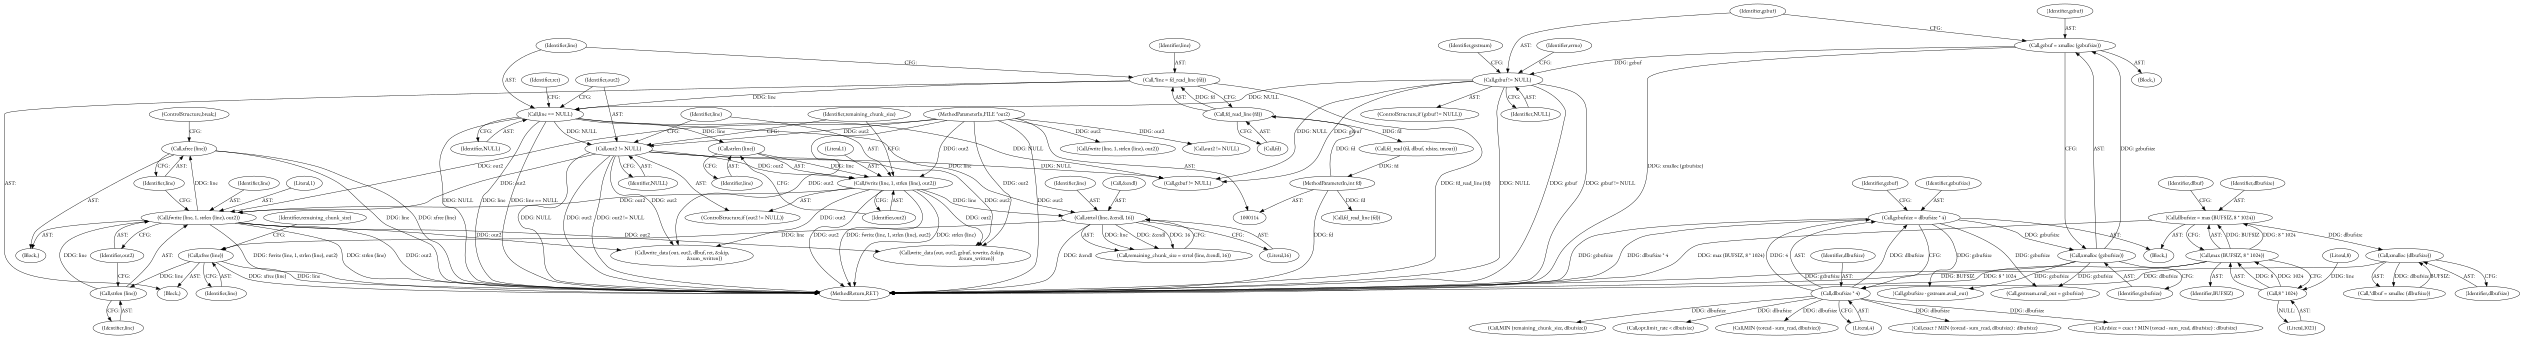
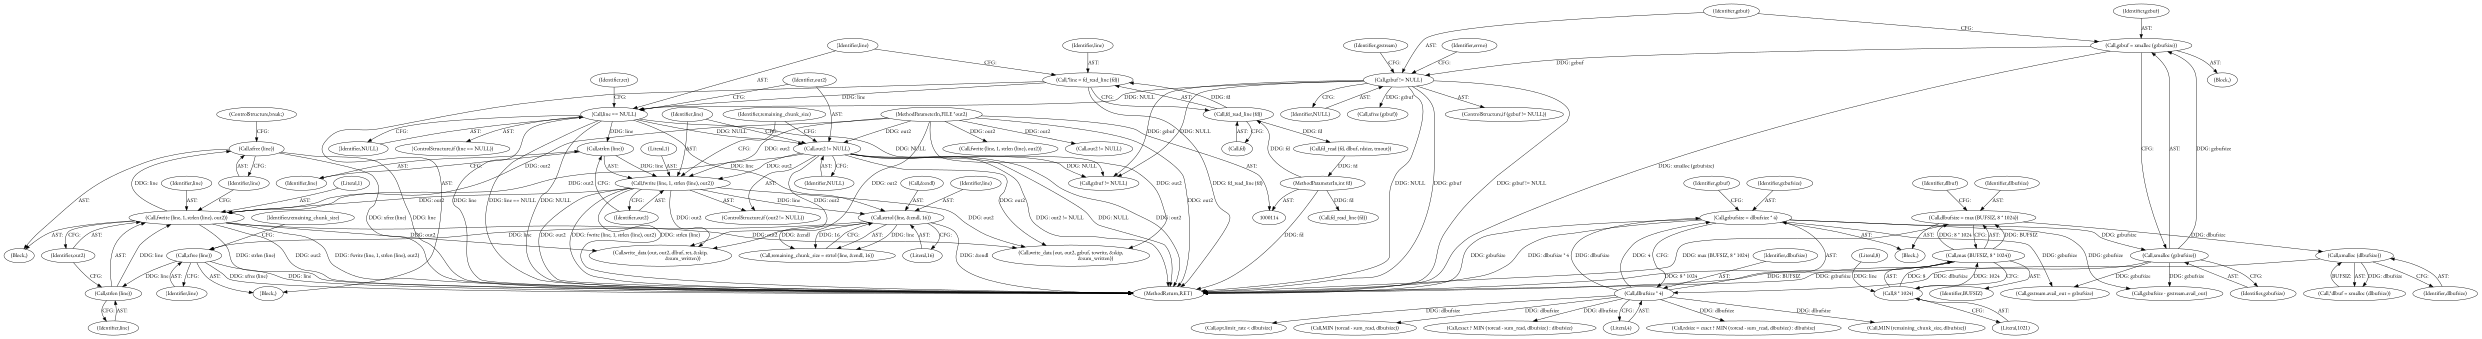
node "(Call,xfree (gzbuf))": added
node "(ControlStructure,if (line == NULL))": added
edge "(Call,8 * 1024)" -> "(Literal,1021)": label "NULL: " -> "CFG: "
